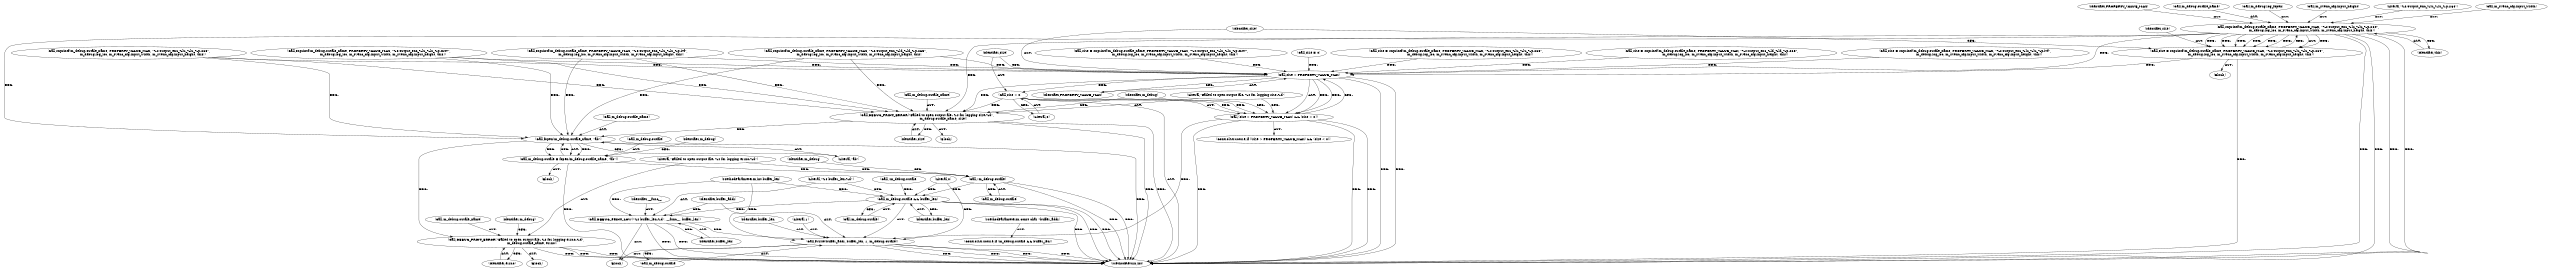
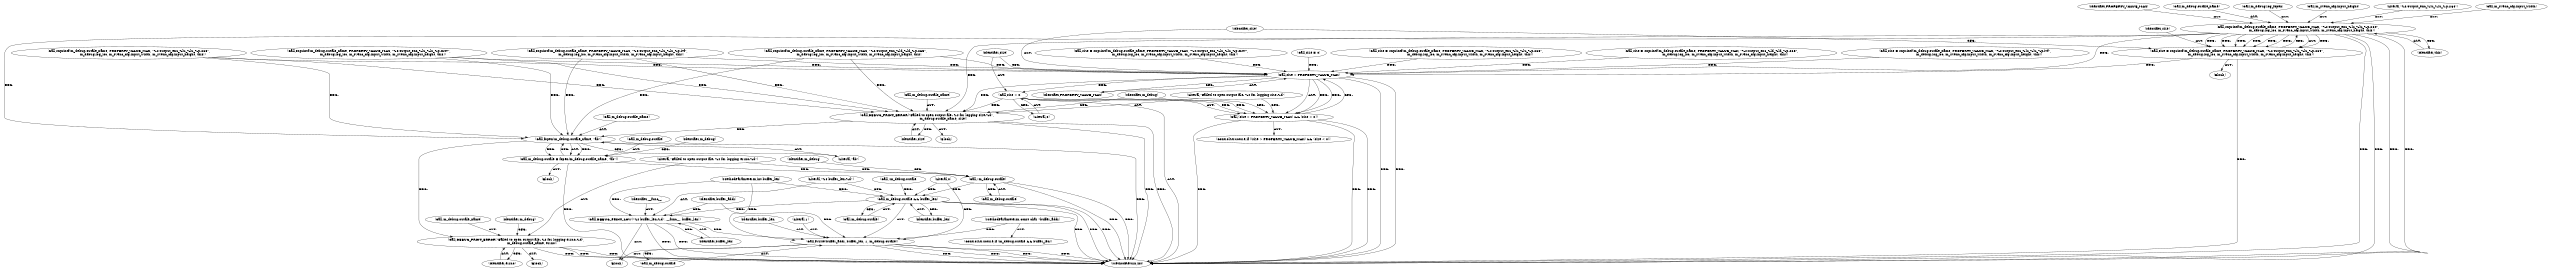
edge "(Identifier,buffer_addr)" -> "(Call,fwrite(buffer_addr, buffer_len, 1, m_debug.outfile))": label "AST: " -> "DDG: "
edge "(Call,(size > PROPERTY_VALUE_MAX) && (size < 0))" -> "(Call,fwrite(buffer_addr, buffer_len, 1, m_debug.outfile))": now "(MethodParameterIn,const char *buffer_addr)" -> "(Call,fwrite(buffer_addr, buffer_len, 1, m_debug.outfile))"
